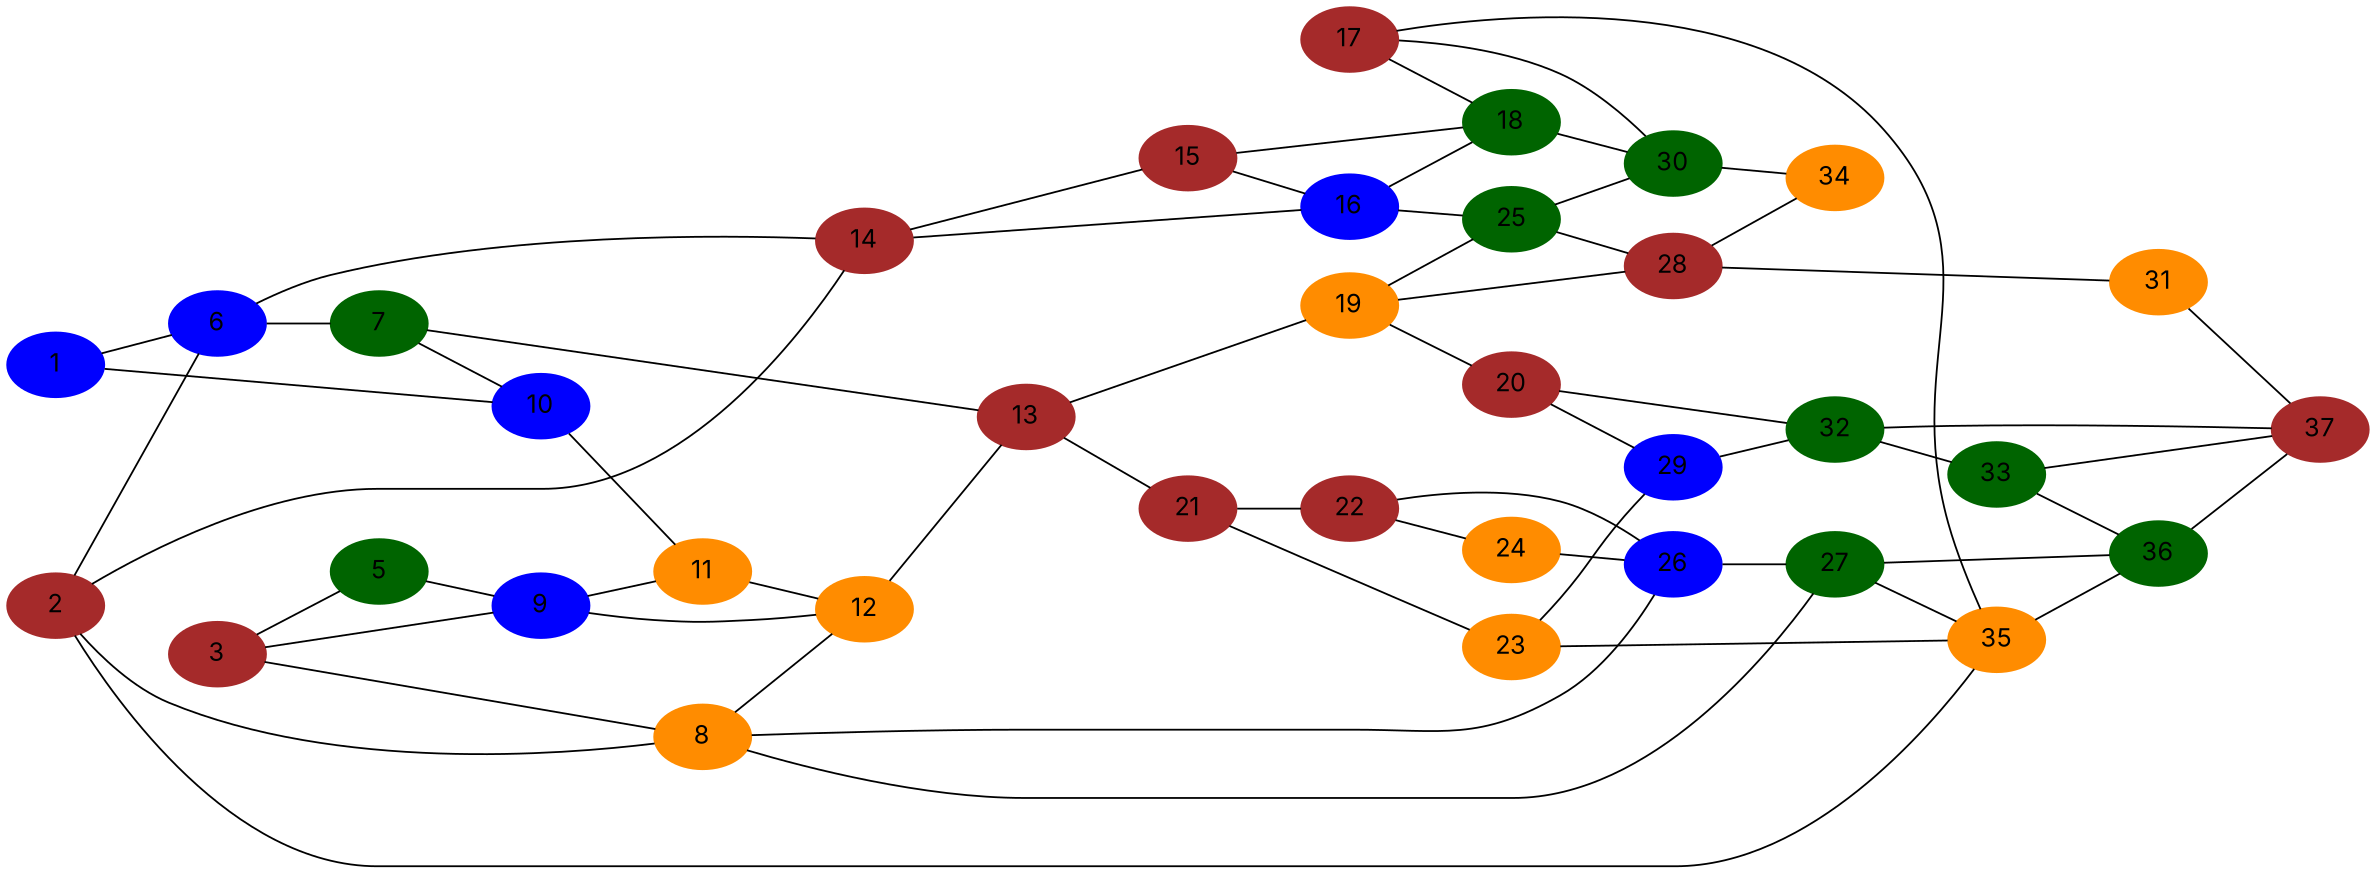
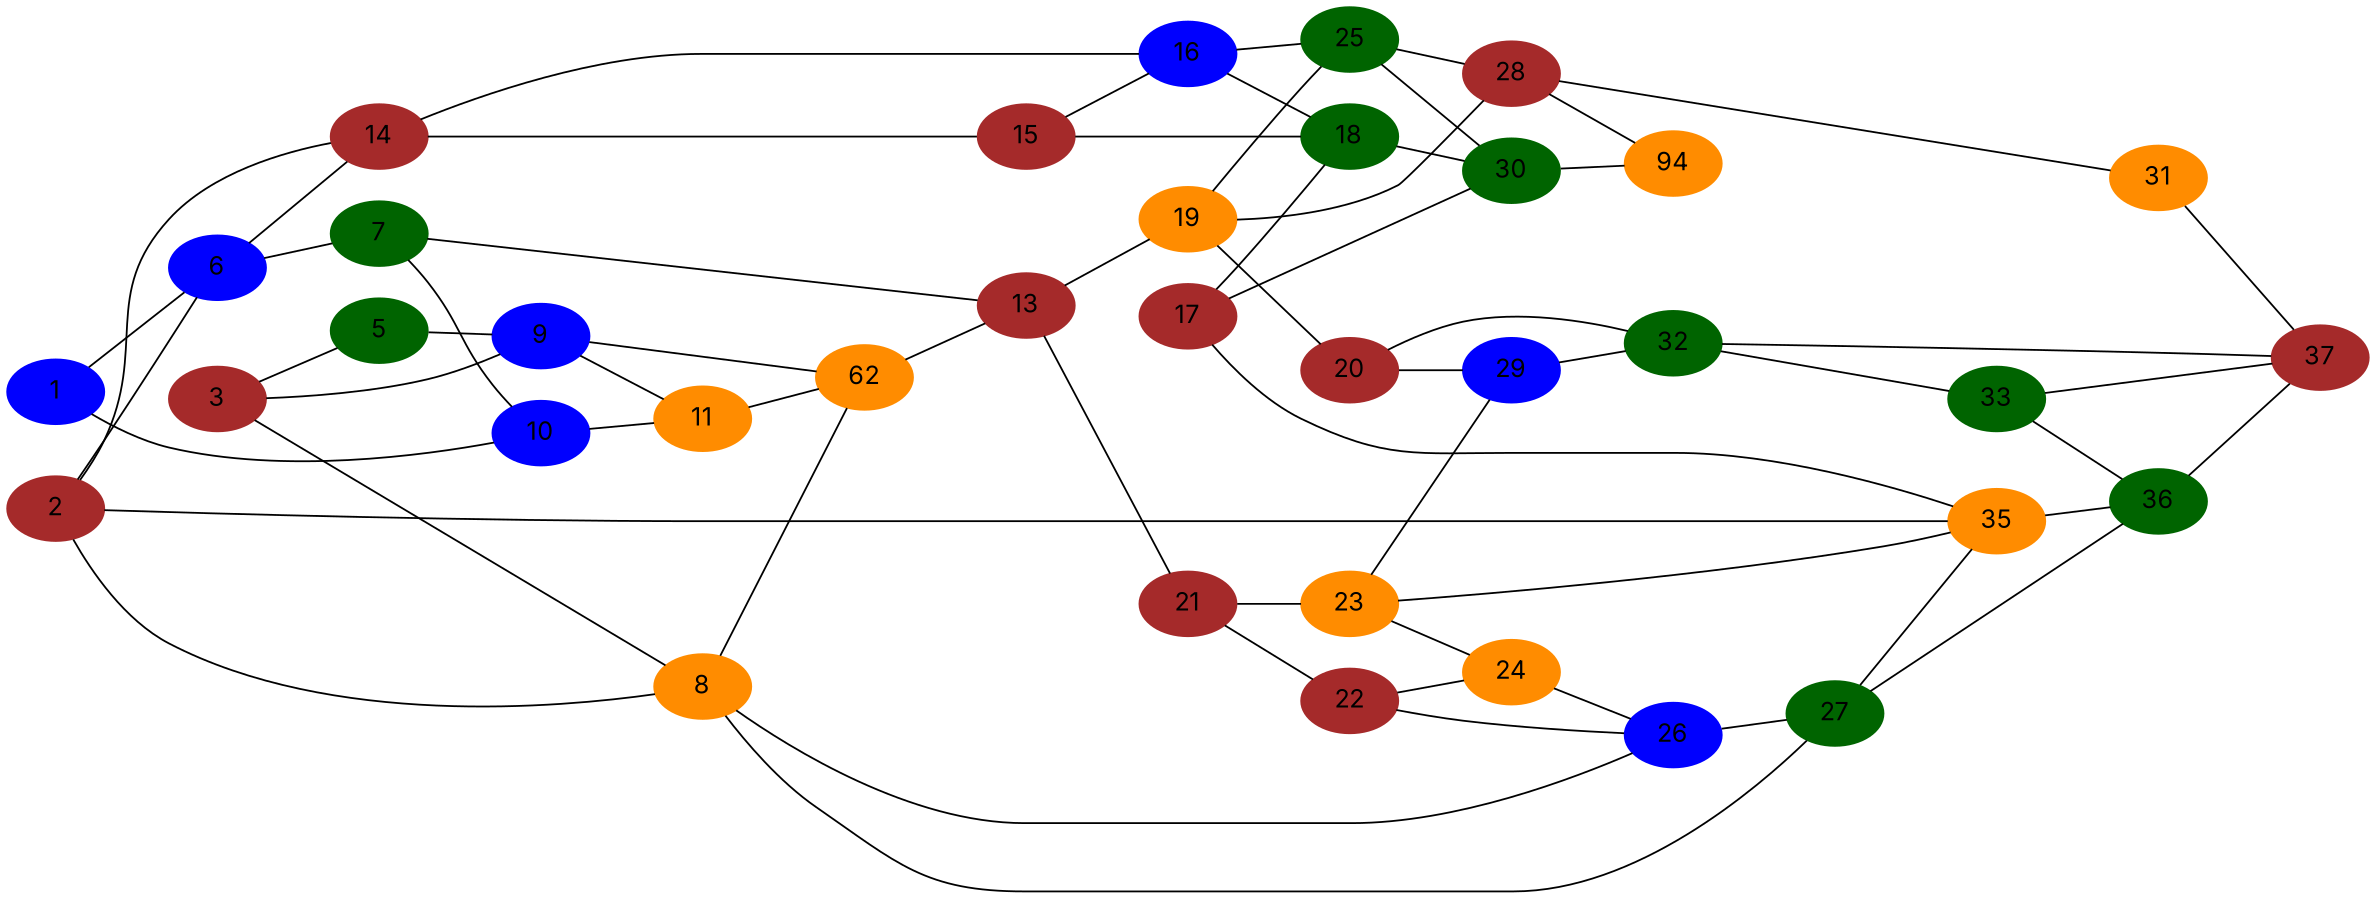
node "34": label "34" -> "94"
node "12": label "12" -> "62"
edge "23" -- "24": added
